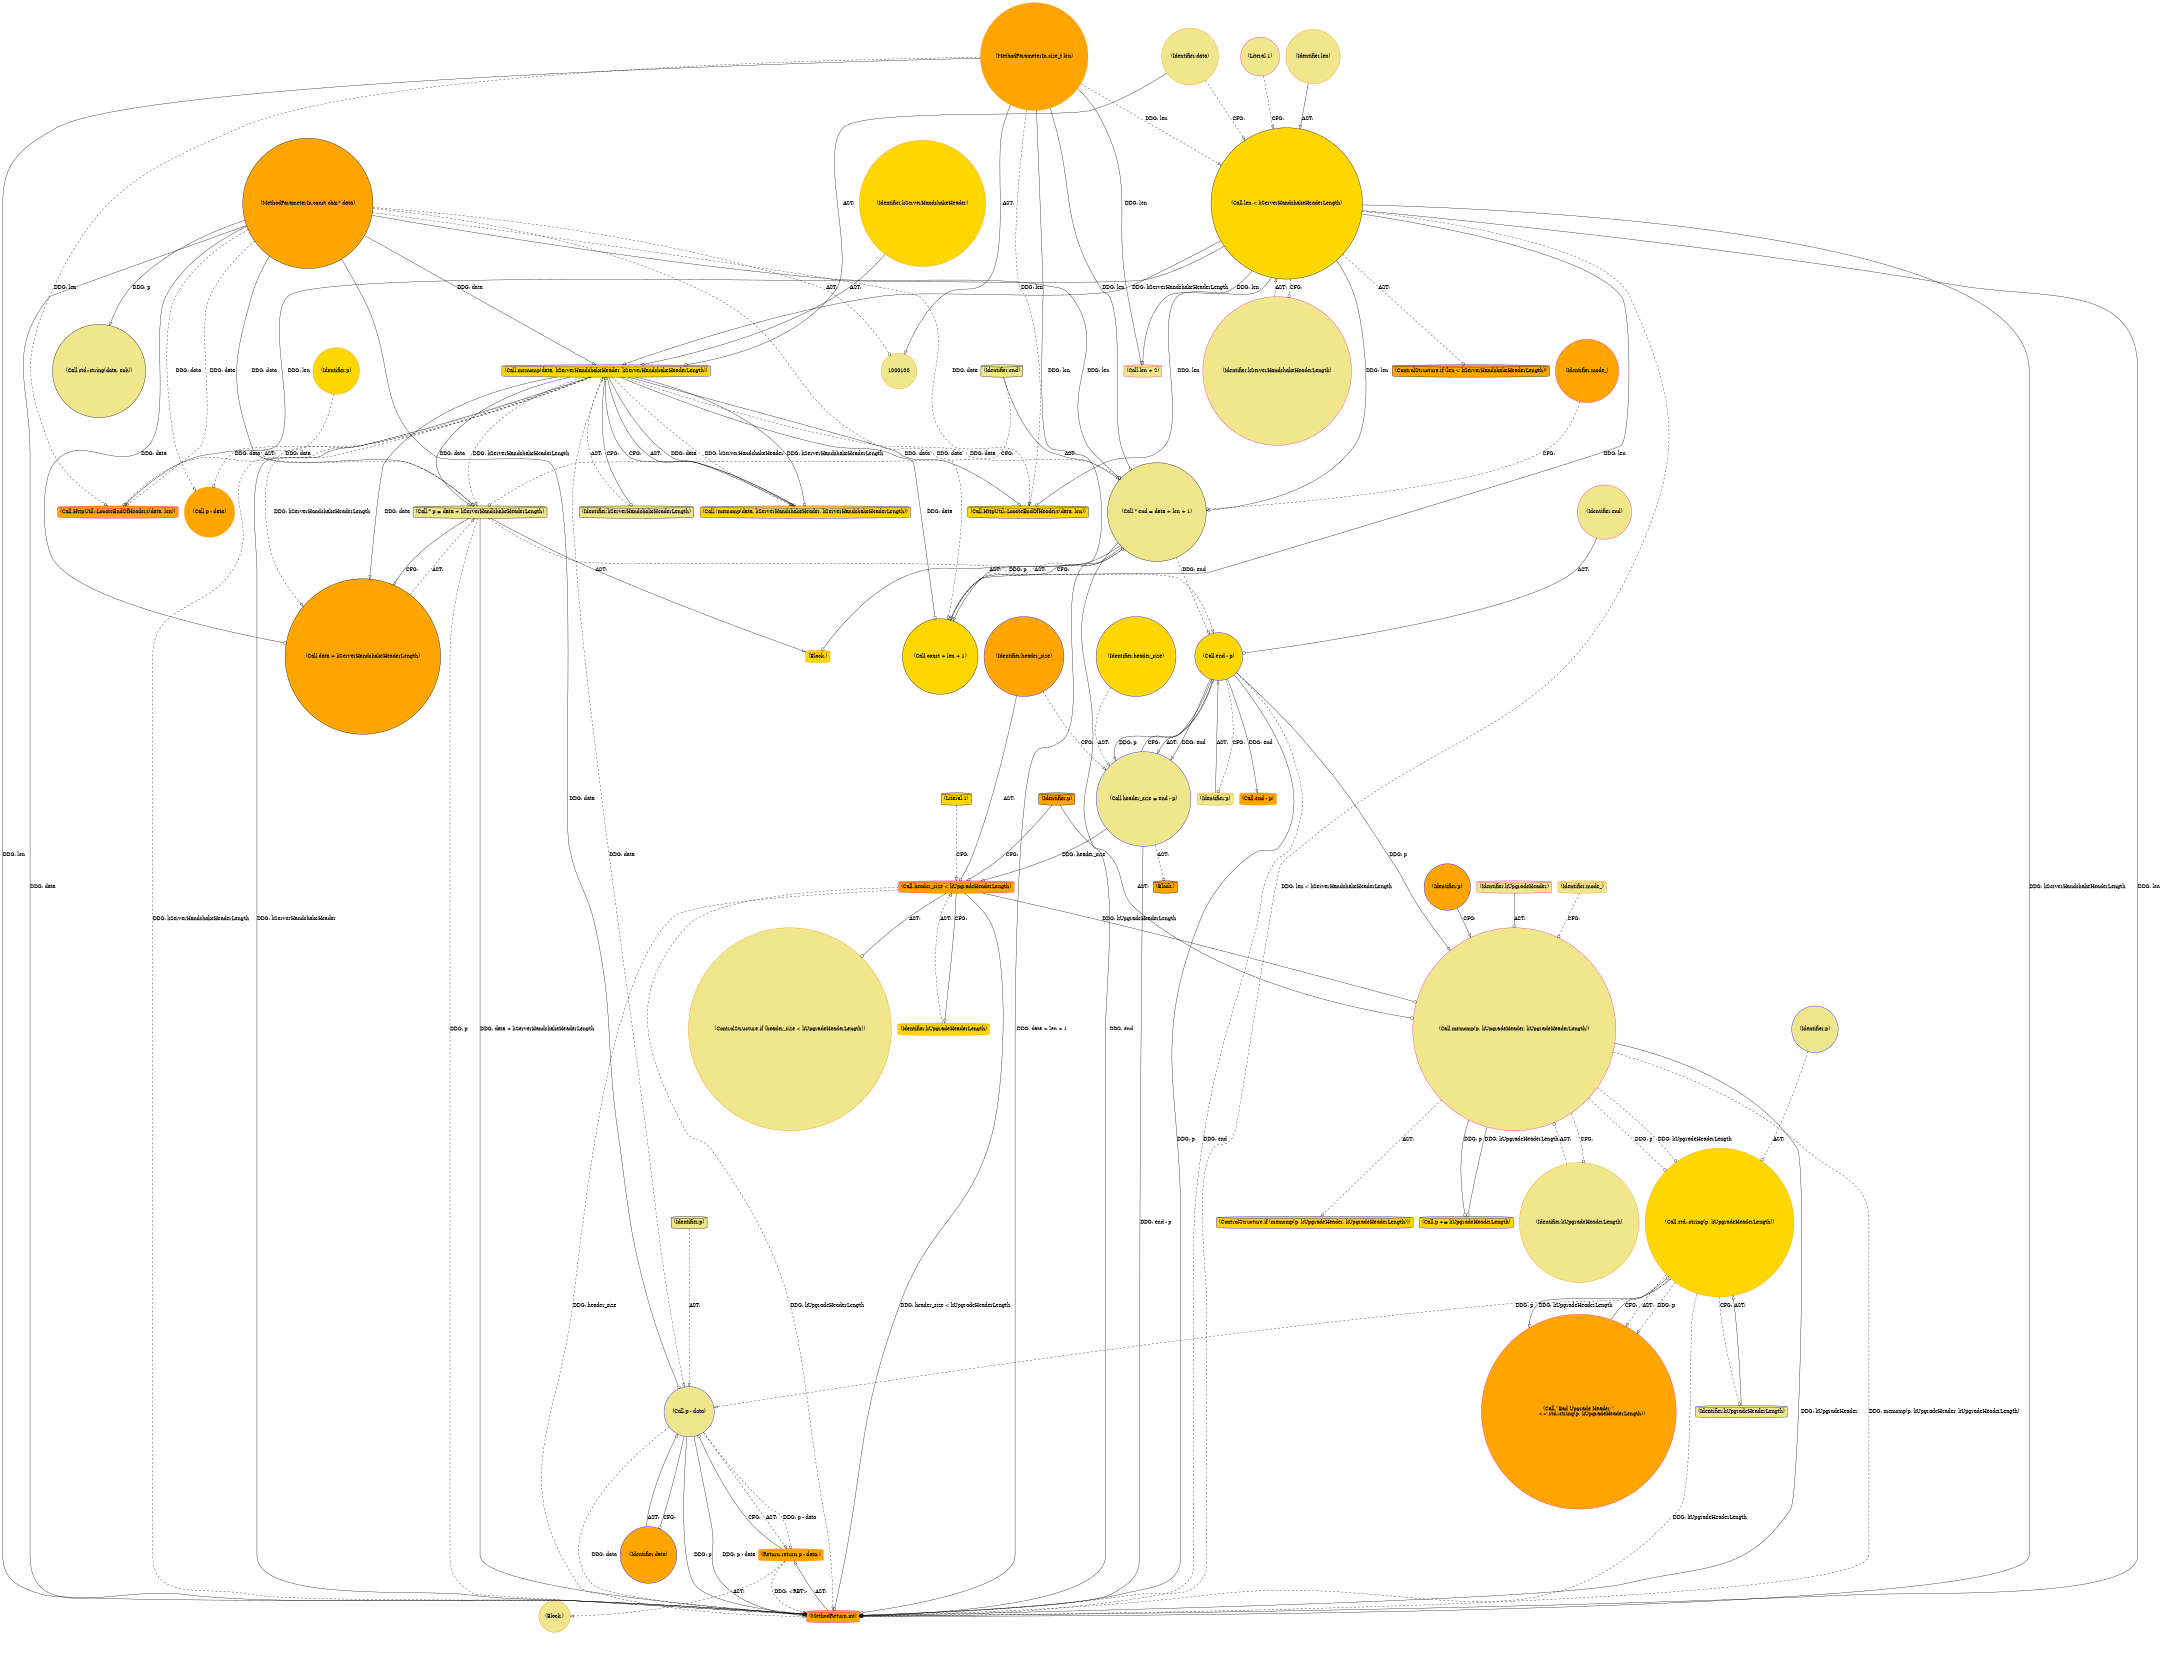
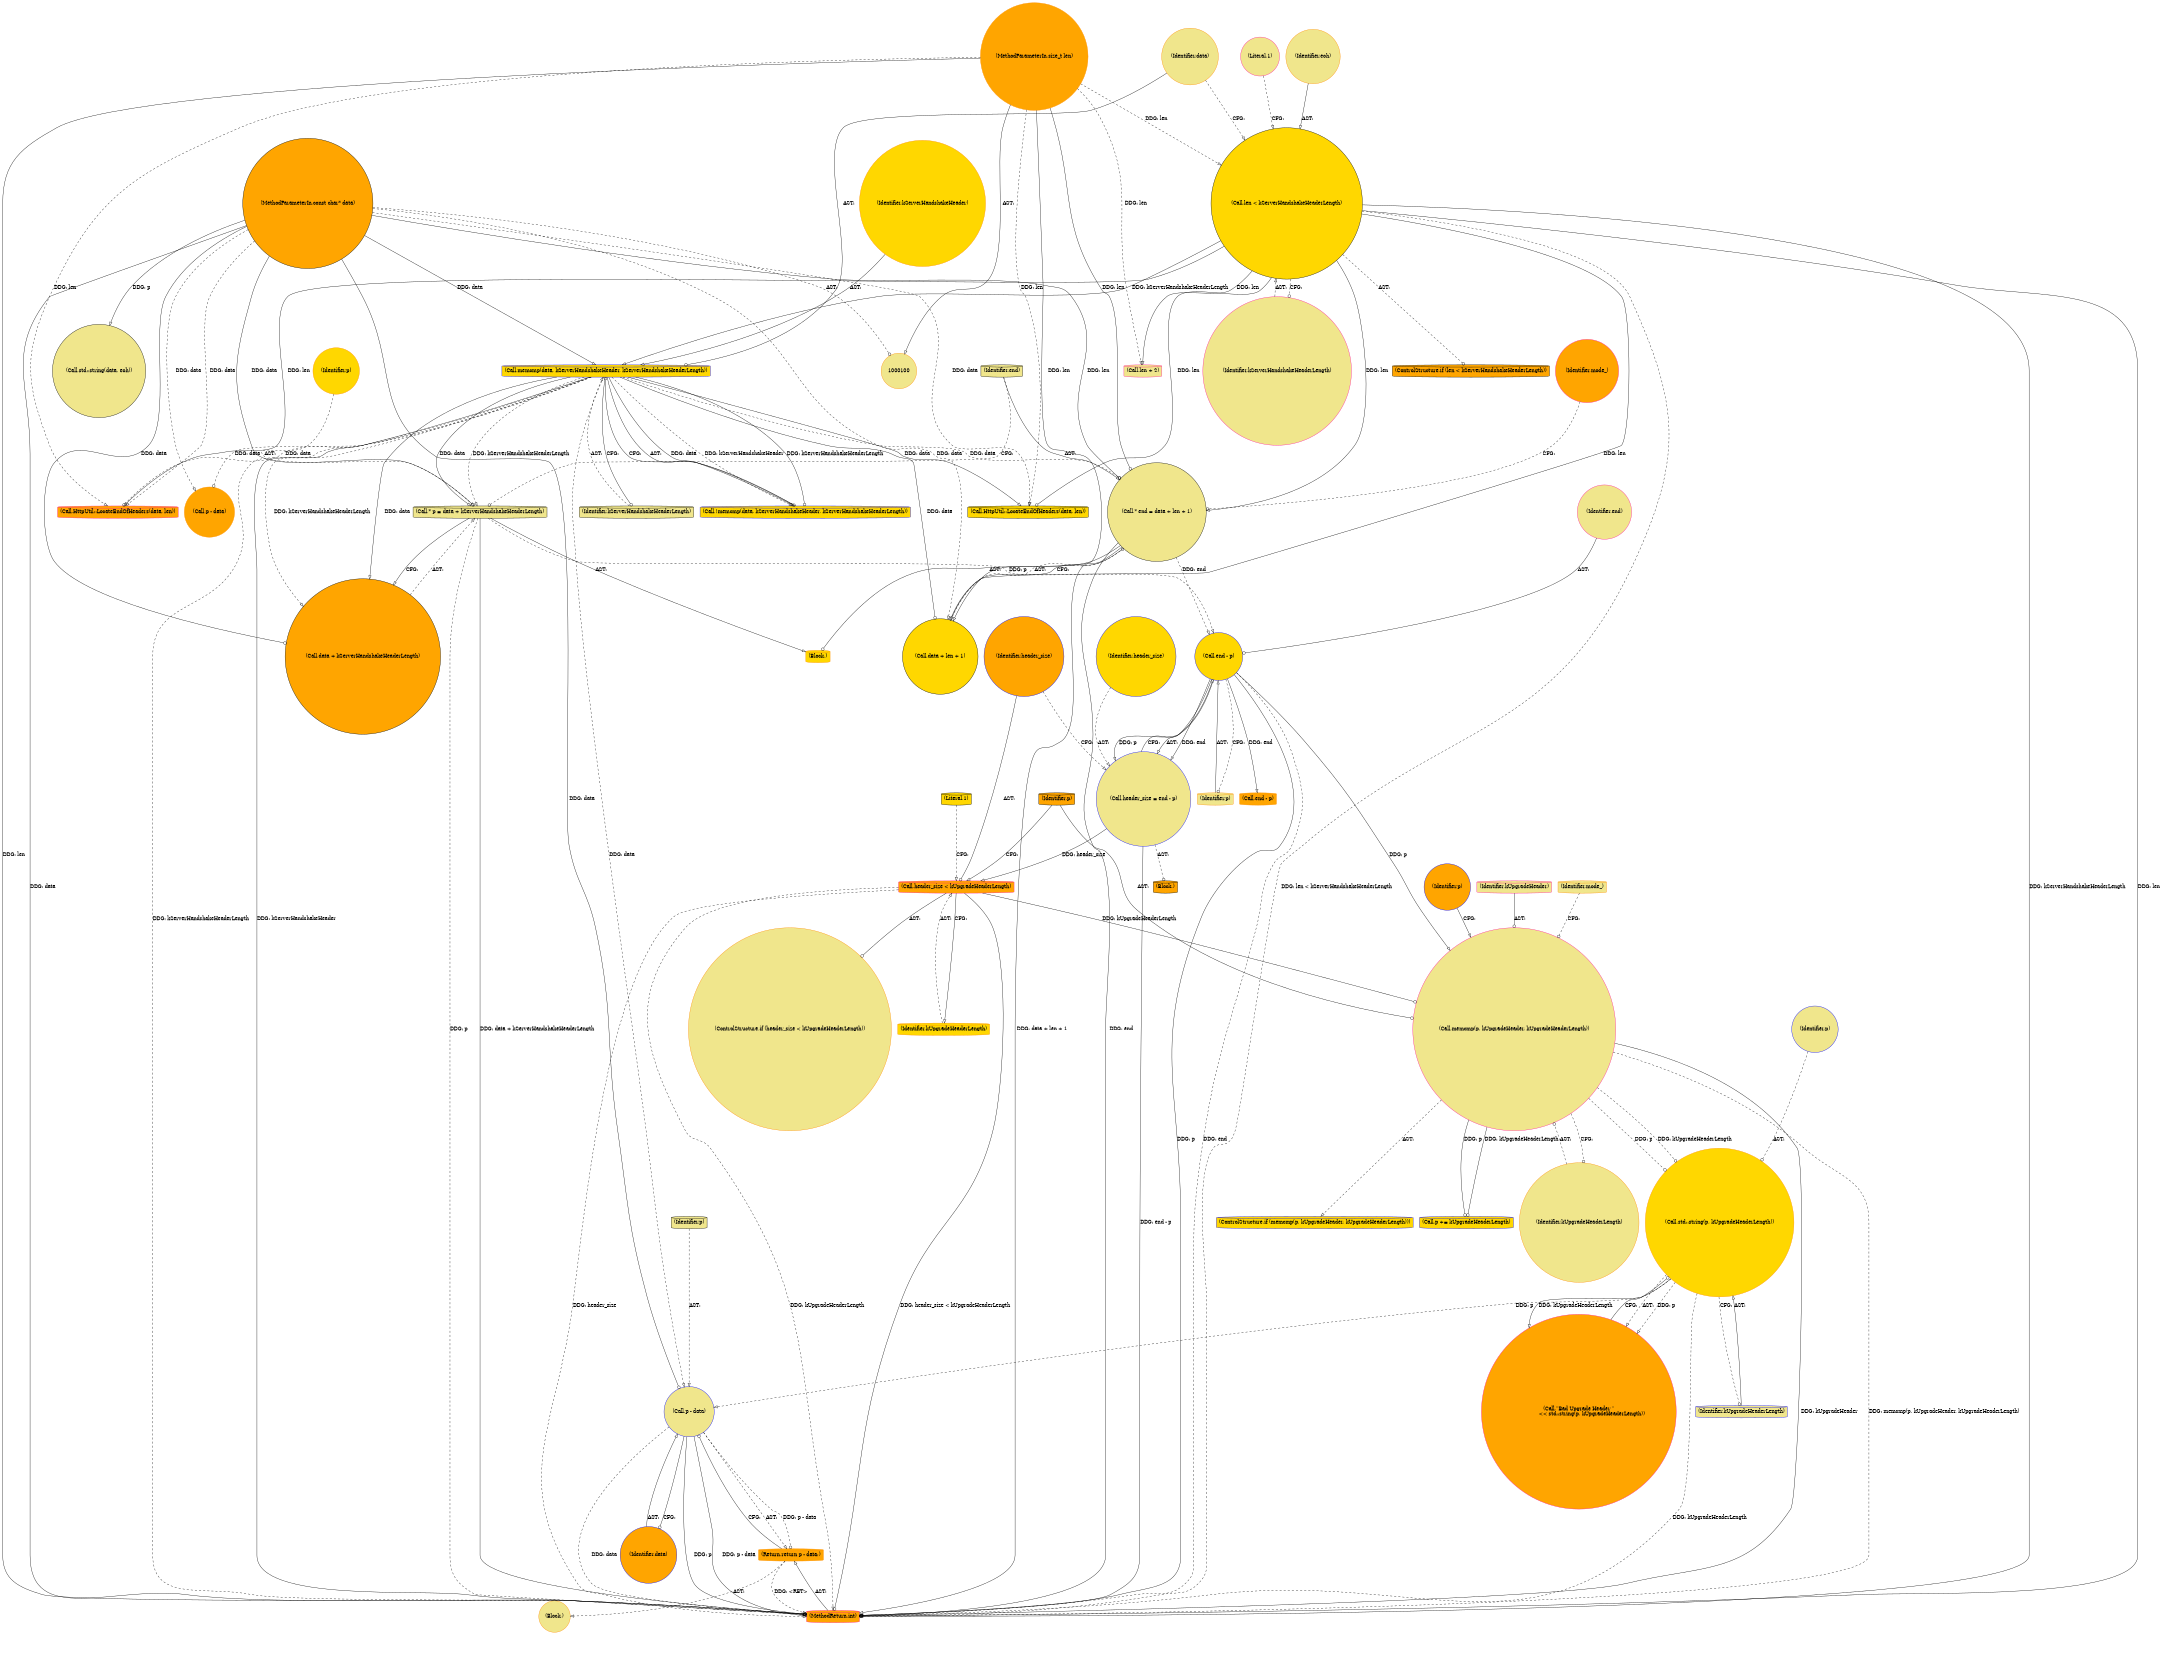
node "(Identifier,len)": label "(Identifier,len)" -> "(Identifier,eoh)"
edge "(MethodParameterIn,size_t len)" -> "(Call,len + 2)": style solid -> dashed
node "(Call,const + len + 1)": label "(Call,const + len + 1)" -> "(Call,data + len + 1)"
